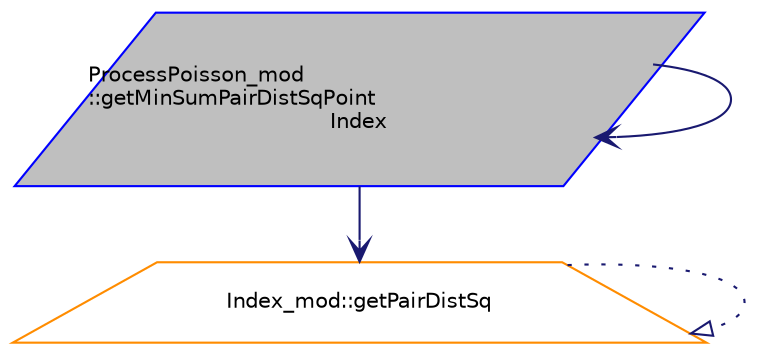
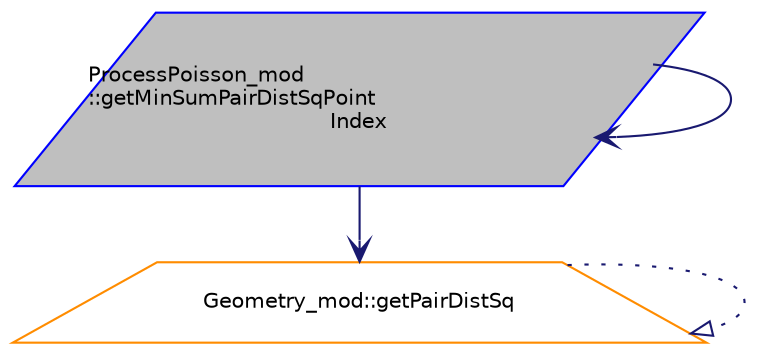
node "Index_mod::getPairDistSq": label "Index_mod::getPairDistSq" -> "Geometry_mod::getPairDistSq"
